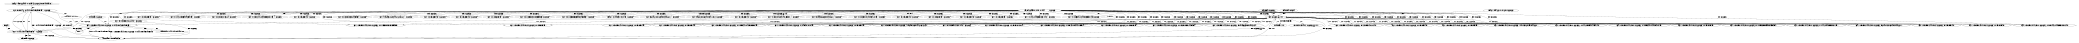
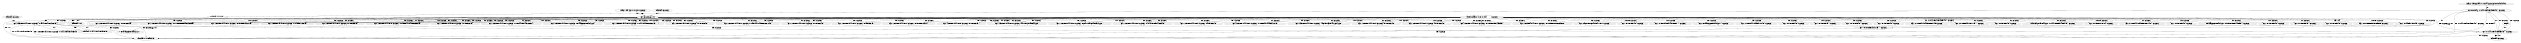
node "(Identifier,m_state)": removed
edge "(MethodParameterIn,OMX_IN OMX_PTR        paramData)" -> "(Call,paramData == NULL)": removed, label "DDG: paramData"
edge "(MethodParameterIn,OMX_IN OMX_PTR        paramData)" -> "(Call,(QOMX_INDEXEXTRADATATYPE *) paramData)": label "AST: " -> "DDG: paramData"
edge "(MethodParameterIn,OMX_IN OMX_PTR        paramData)" -> "(Call,(QOMX_INDEXDOWNSCALAR*)paramData)": label "CFG: " -> "DDG: paramData"
edge "(MethodParameterIn,OMX_IN OMX_PTR        paramData)" -> "(Call,(OMX_QCOM_PARAM_PORTDEFINITIONTYPE *) paramData)": label "DDG: paramData" -> "VALIDATE: paramData"
edge "(MethodParameterIn,OMX_IN OMX_PTR        paramData)" -> "(Call,(QOMX_VIDEO_CUSTOM_BUFFERSIZE*)paramData)": label "DDG: paramData" -> "DDG: role"
edge "(MethodParameterIn,OMX_IN OMX_PTR        paramData)" -> "(Call,use_android_native_buffer(hComp, paramData))": label "DDG: paramData == NULL" -> "DDG: paramData"
edge "(MethodParameterIn,OMX_IN OMX_PTR        paramData)" -> "(Call,(OMX_QCOM_PLATFORMPRIVATE_EXTN *) paramData)": label "DDG: paramData" -> "VALIDATE: paramData"
edge "(MethodParameterIn,OMX_IN OMX_PTR        paramData)" -> "(Call,(StoreMetaDataInBuffersParams *)paramData)": label "DDG: comp" -> "DDG: paramData"
node "(Identifier,comp_hComp)": label "(Identifier,comp_hComp)" -> "(Identifier,comp_role)"
node "(Call,(OMX_PARAM_BUFFERSUPPLIERTYPE*) paramData)": label "(Call,(OMX_PARAM_BUFFERSUPPLIERTYPE*) paramData)" -> "(UseAndroidNativeBufferParams,(OMX_PARAM_BUFFERSUPPLIERTYPE*) paramData)"
node "(Call,(QOMX_INDEXTIMESTAMPREORDER *)paramData)": label "(Call,(QOMX_INDEXTIMESTAMPREORDER *)paramData)" -> "(StoreMetaDataInBuffersParams,(QOMX_INDEXTIMESTAMPREORDER *)paramData)"
node "(Call,(PrepareForAdaptivePlaybackParams *) paramData)": removed
node "(Call,(QOMX_VIDEO_DECODER_PICTURE_ORDER *)paramData)": removed
node "(Literal,(OMX_PRIORITYMGMTTYPE*) paramData)": label "(Literal,(OMX_PRIORITYMGMTTYPE*) paramData)" -> "(Call,(OMX_PRIORITYMGMTTYPE*) paramData)"
node "(Call,(EnableAndroidNativeBuffersParams *) paramData)": removed
node "(Call,(OMX_VIDEO_PARAM_PORTFORMATTYPE *)paramData)": label "(Call,(OMX_VIDEO_PARAM_PORTFORMATTYPE *)paramData)" -> "(Call,(OMX_QCOM_PARAM_PORTFORMATTYPE *)paramData)"
node "(Call,(OMX_PARAM_PORTDEFINITIONTYPE *) paramData)": removed
node "1000110": removed
edge "(MethodParameterIn,OMX_IN OMX_PTR        paramData)" -> "(Call,(QOMX_VIDEO_PARAM_DIVXTYPE *) paramData)": label "DDG: paramData" -> "DDG: (OMX_PARAM_COMPONENTROLETYPE *) paramData"
edge "(Call,comp_role = (OMX_PARAM_COMPONENTROLETYPE *) paramData)" -> "(Call,(OMX_PARAM_COMPONENTROLETYPE *) paramData)": label "CFG: " -> "DDG: paramData"
edge "(MethodParameterIn,OMX_IN OMX_PTR        paramData)" -> "(Call,(OMX_PARAM_COMPONENTROLETYPE *) paramData)": label "DDG: paramData" -> "DDG: paramData == NULL"
edge "(Call,paramData == NULL)" -> "(Identifier,NULL)": label "COMPONENTROLETYPE: " -> "CFG: "
edge "(Call,paramData == NULL)" -> "(Call,(QOMX_VIDEO_PARAM_DIVXTYPE *) paramData)": removed, label "DDG: paramData"
node "(ControlStructure,if (paramData == NULL))": removed
node "(Block,)": label "(Block,)" -> "(StoreMetaDataInBuffersParams,)"
node "(Identifier,OMX_PARAM_PLATFORMPRIVATE)": label "(Identifier,OMX_PARAM_PLATFORMPRIVATE)" -> "(Identifier,OMX_PARAM_COMPONENTROLETYPE)"
node "(MethodReturn,QOMX_ERRORTYPE)": label "(MethodReturn,QOMX_ERRORTYPE)" -> "(MethodReturn,OMX_ERRORTYPE)"
